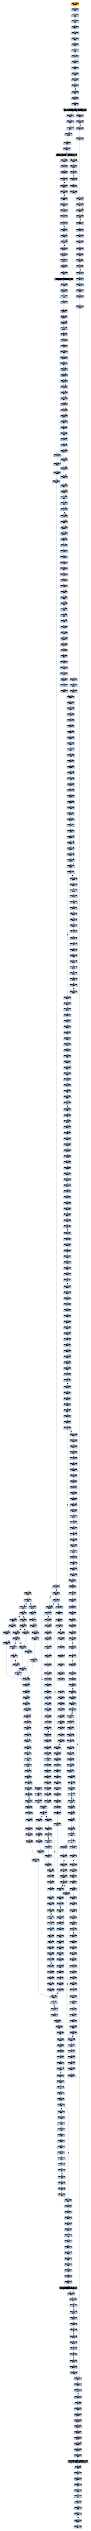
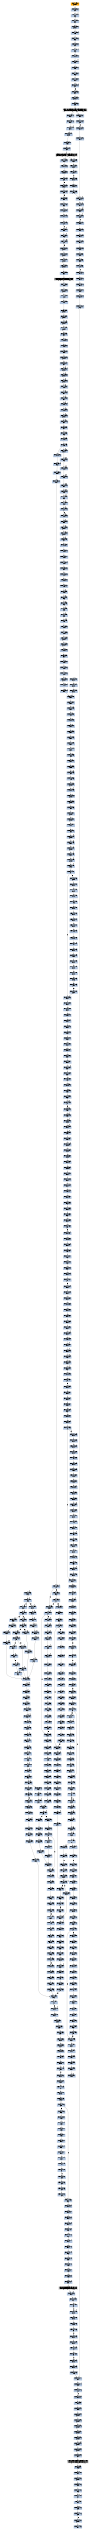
node "0x00474e49 movl": added
